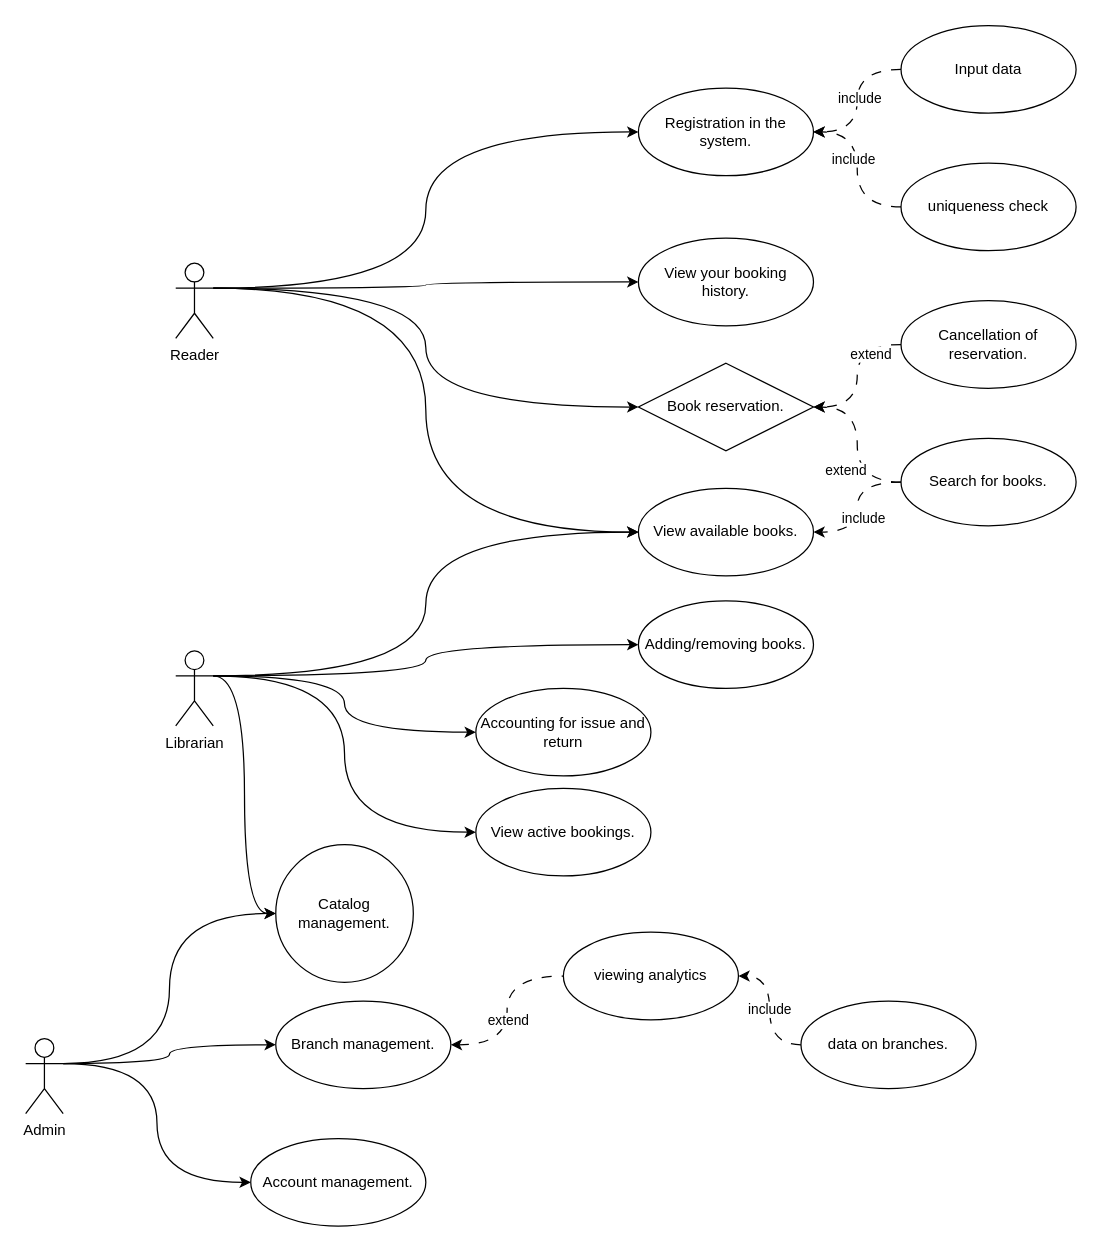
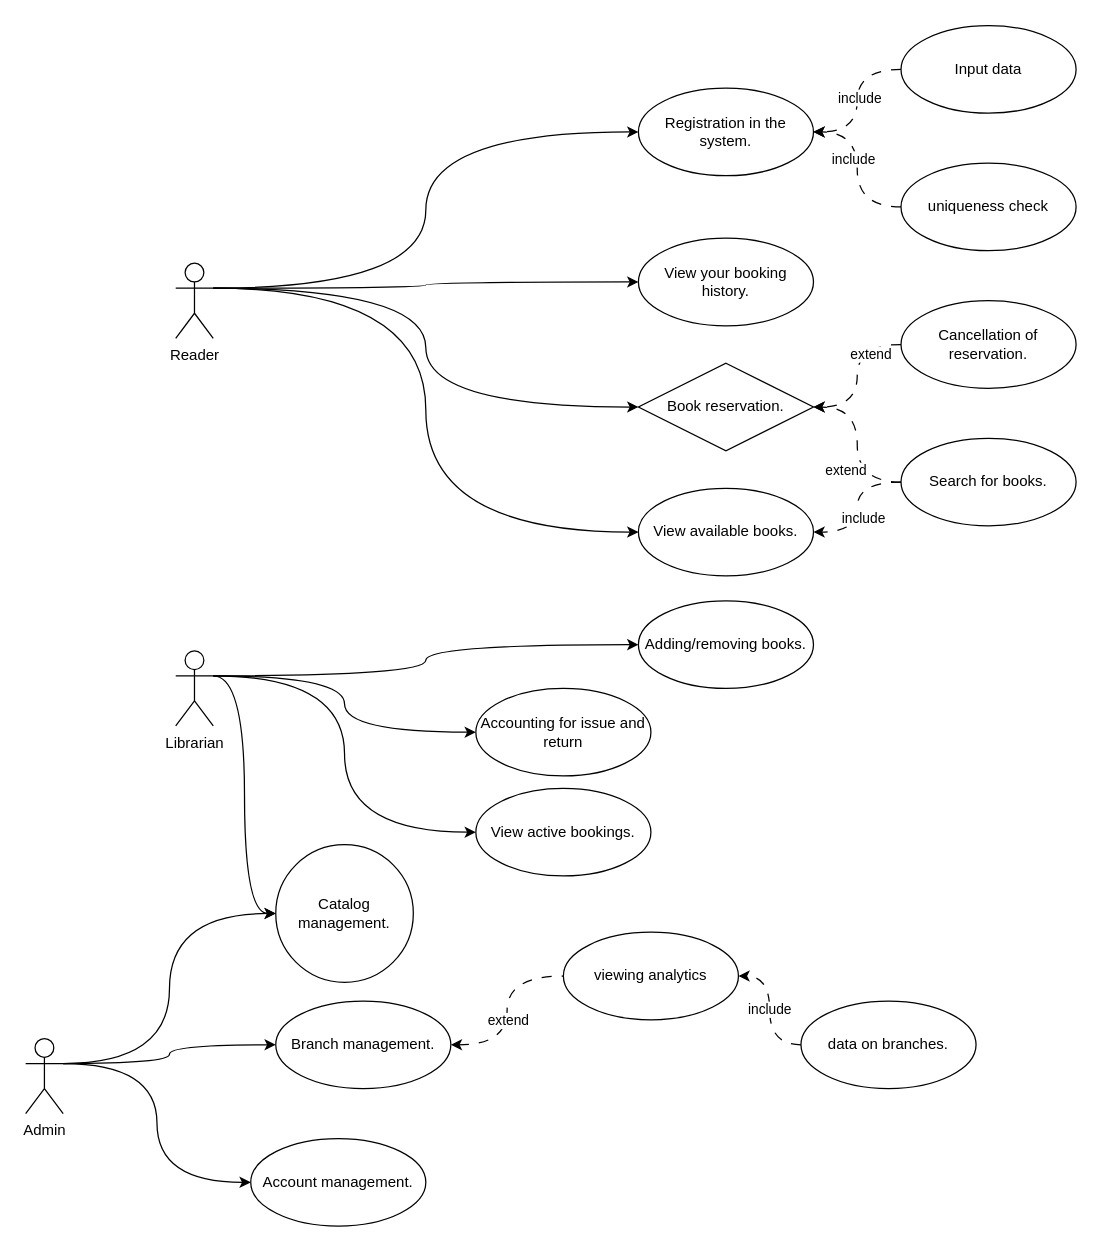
edge "Librarian" -> "View available books.": removed
